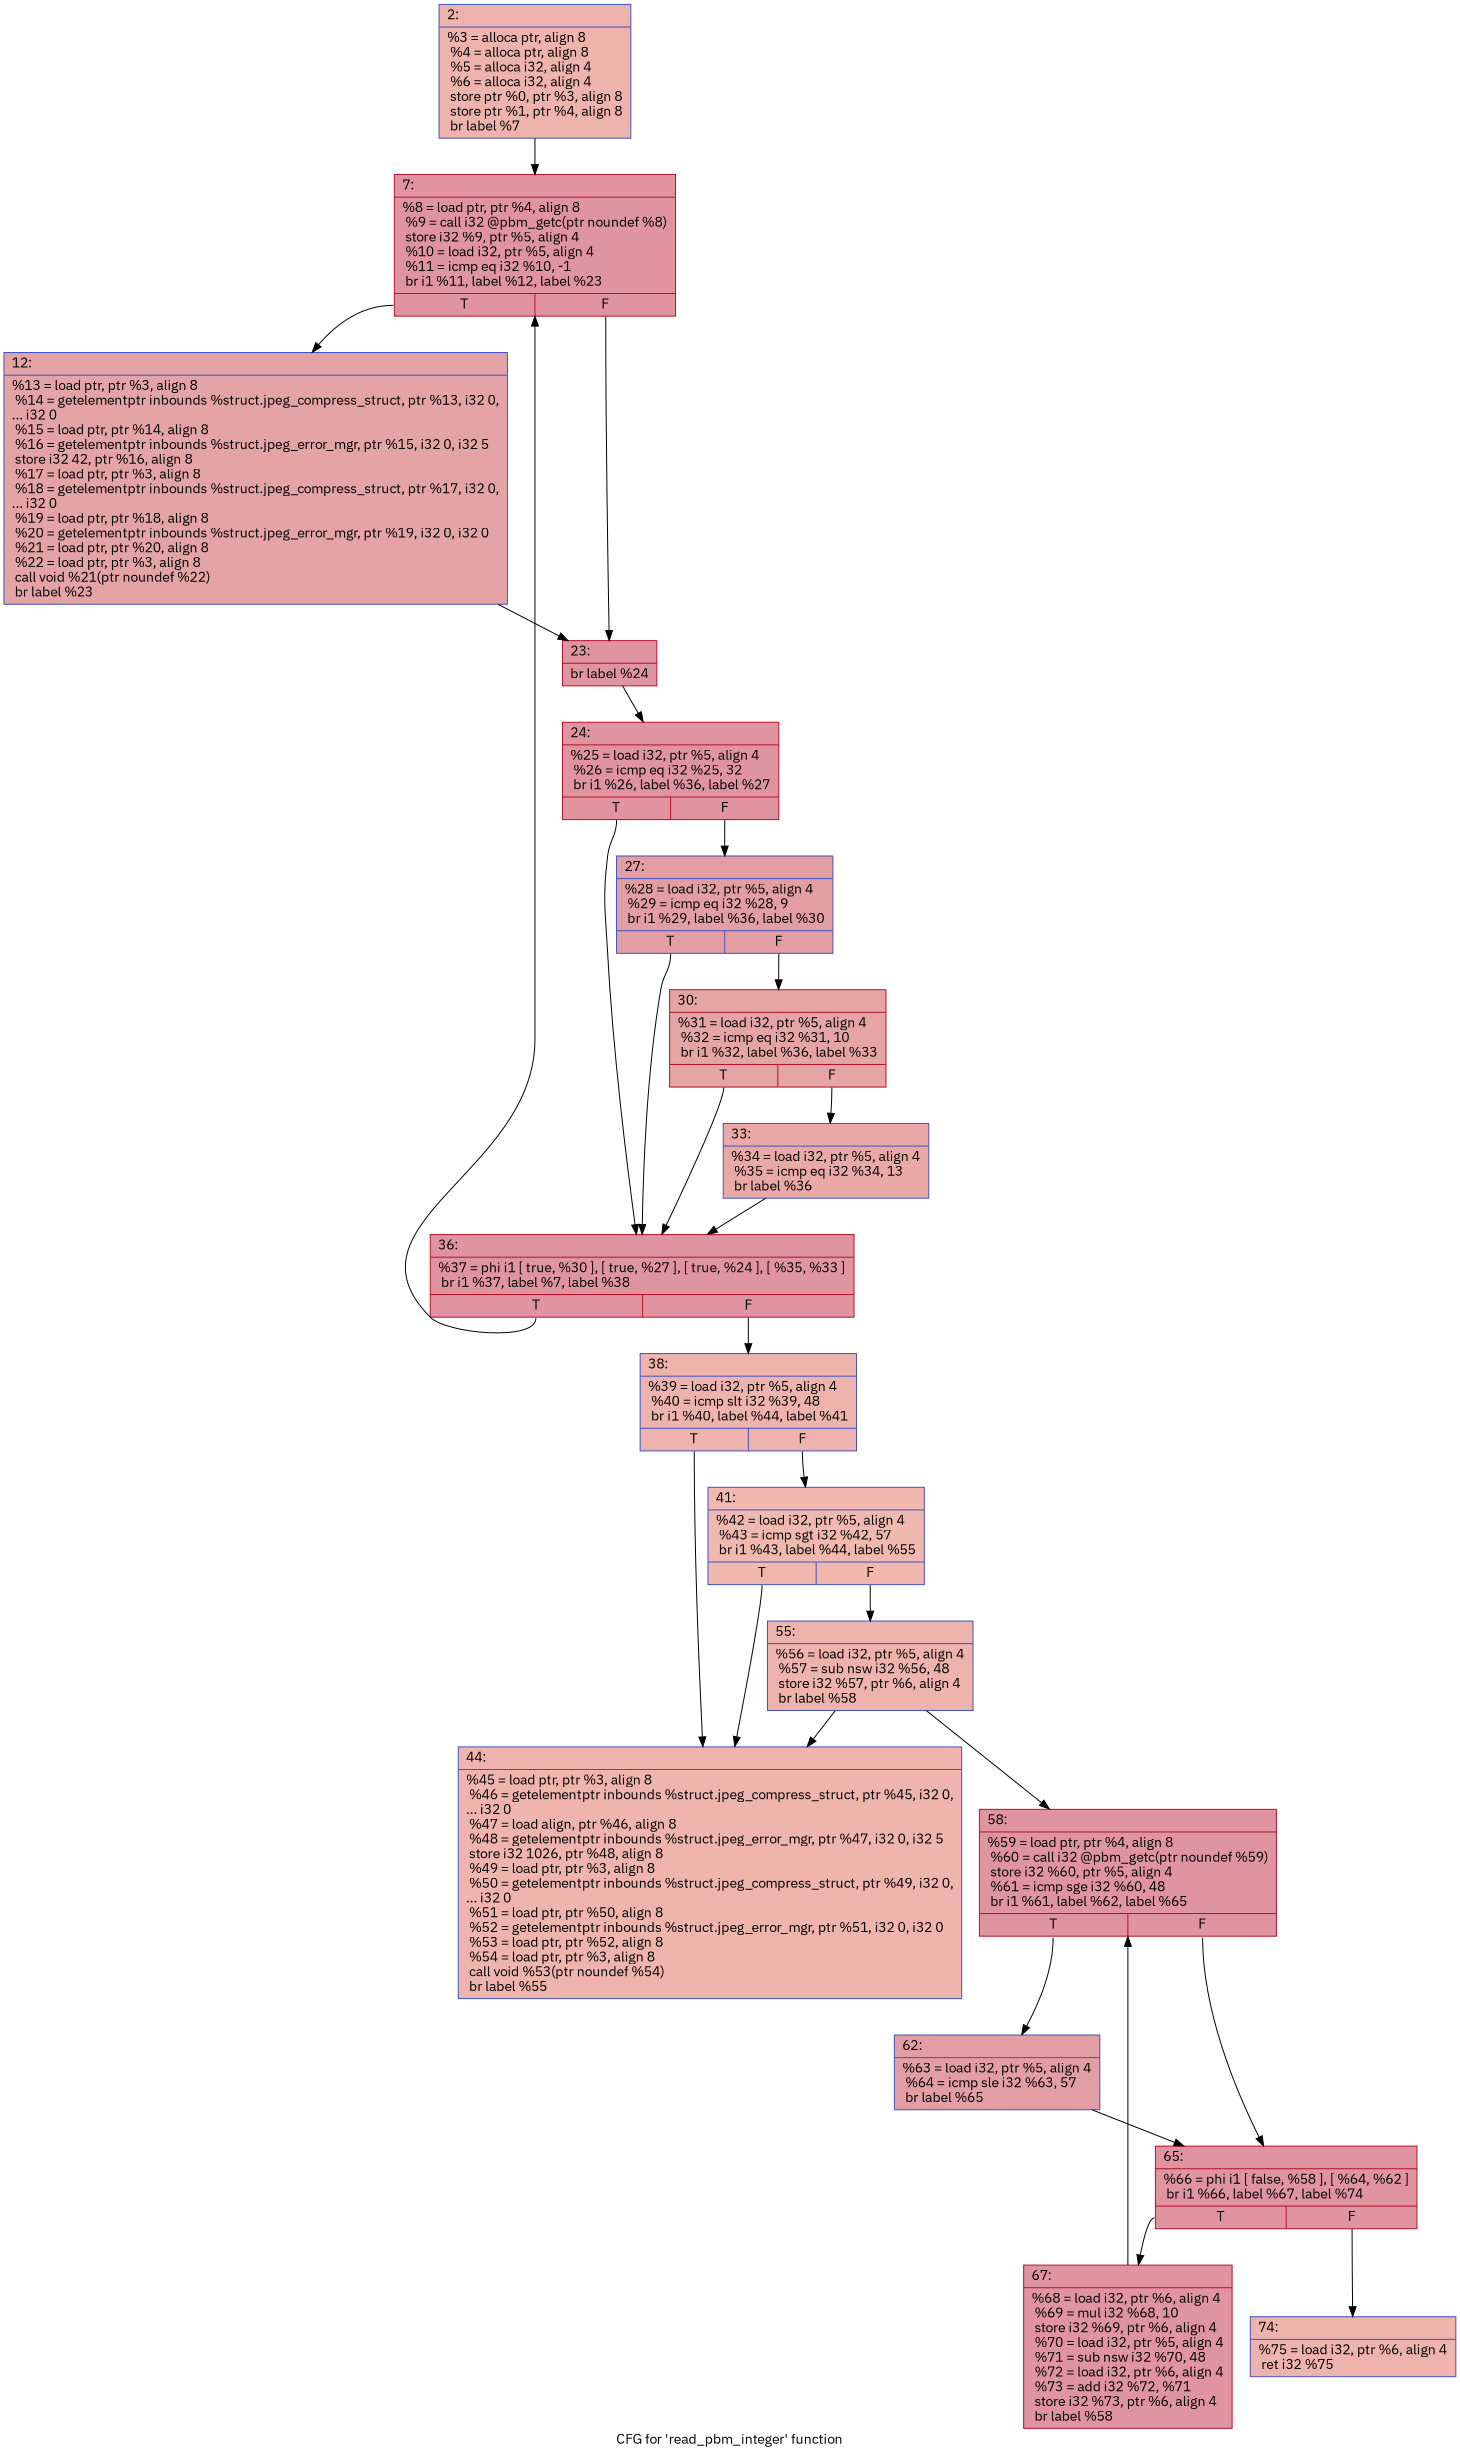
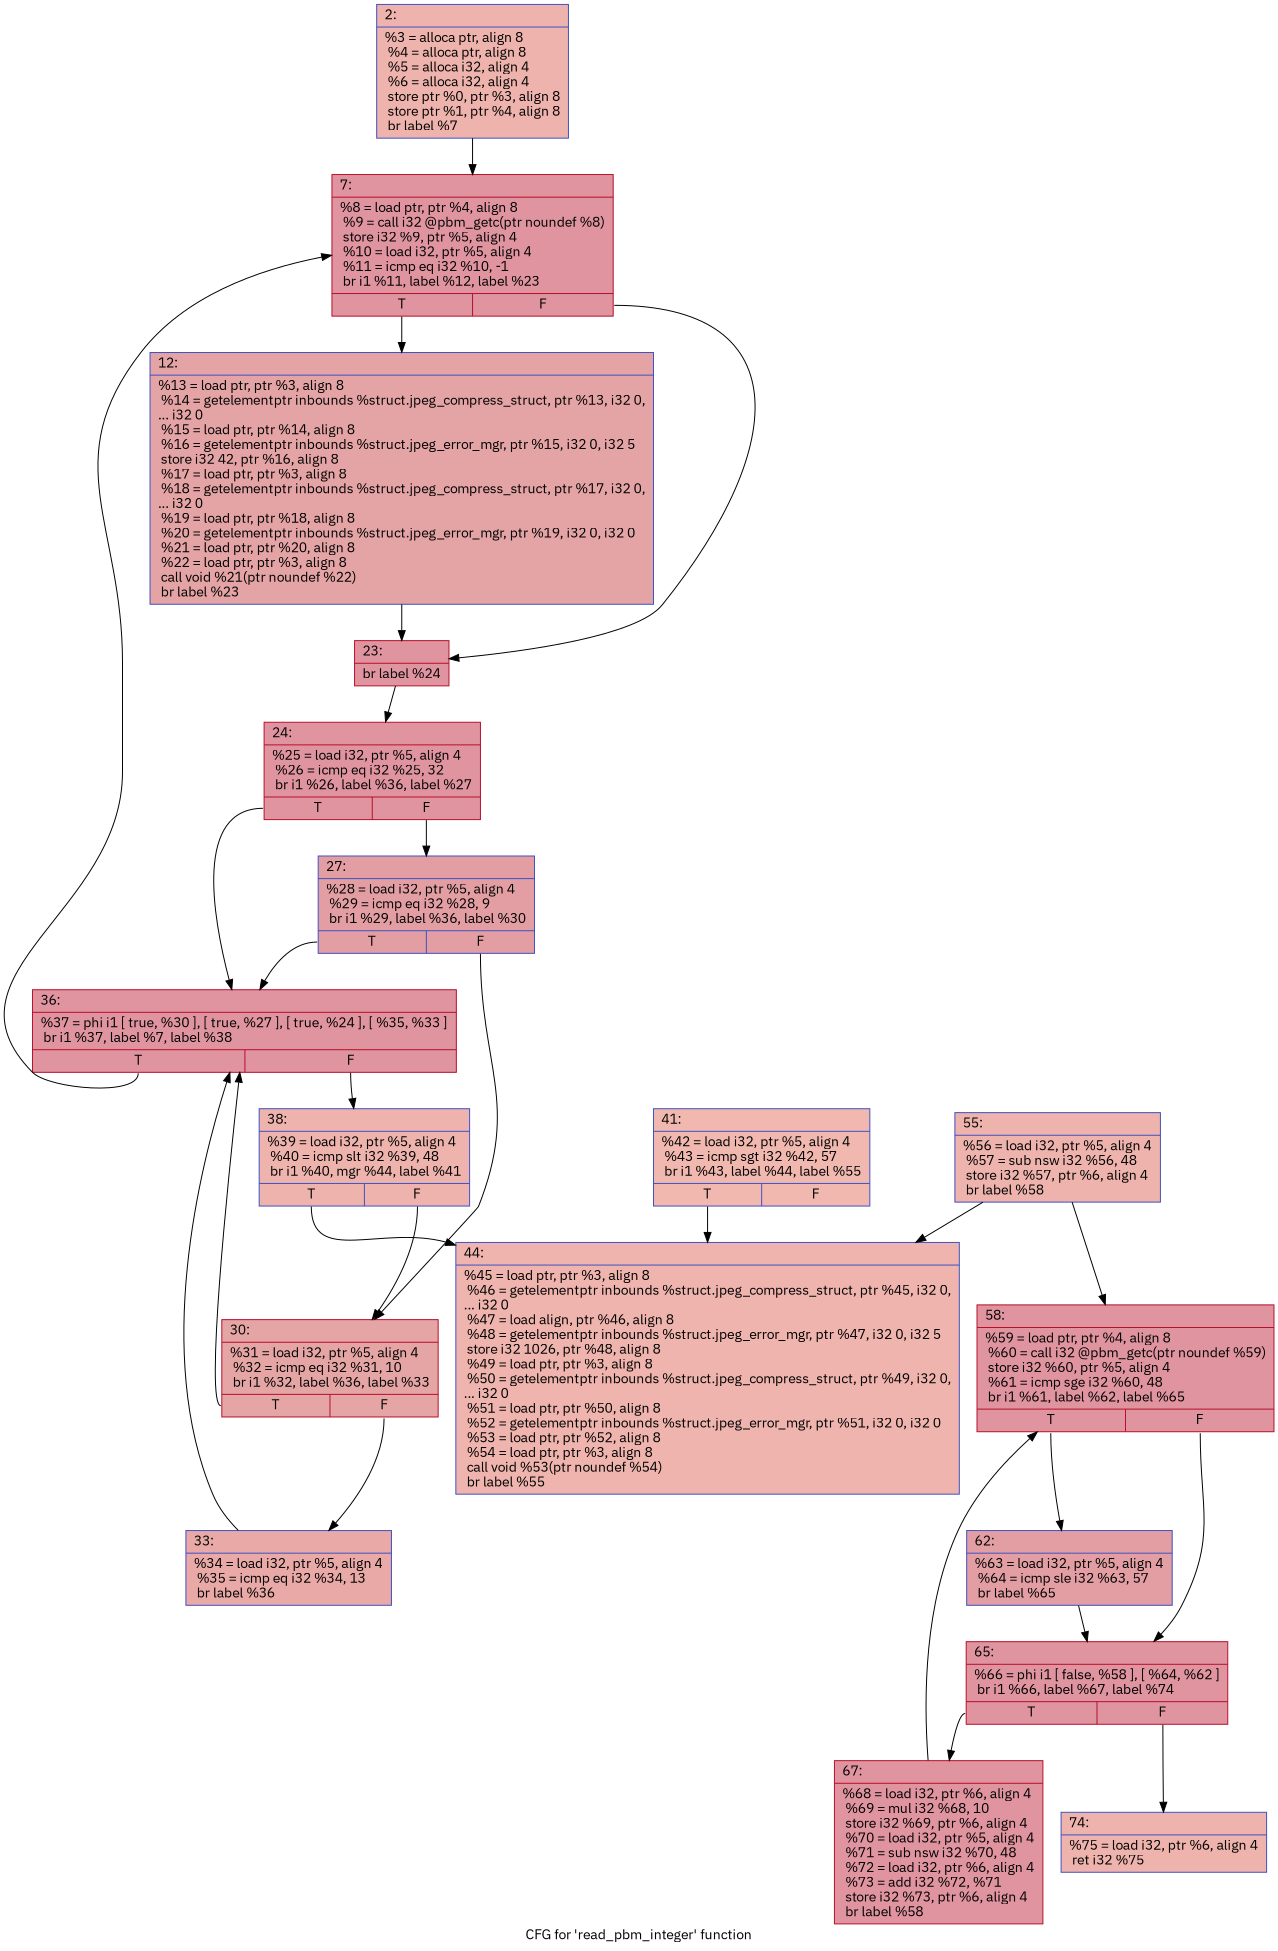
node "38:": text "br i1 %40, label %44, label %41" -> "br i1 %40, mgr %44, label %41"
edge "38:" -> "41:": now "38:" -> "30:"
edge "41:" -> "55:": removed
